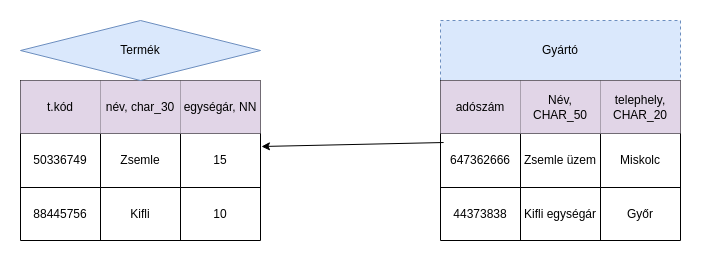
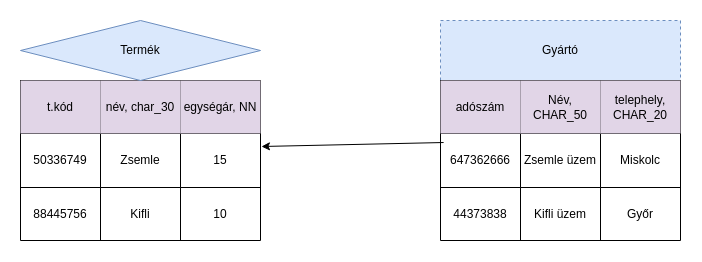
node "Kifli egységár": label "Kifli egységár" -> "Kifli üzem"
